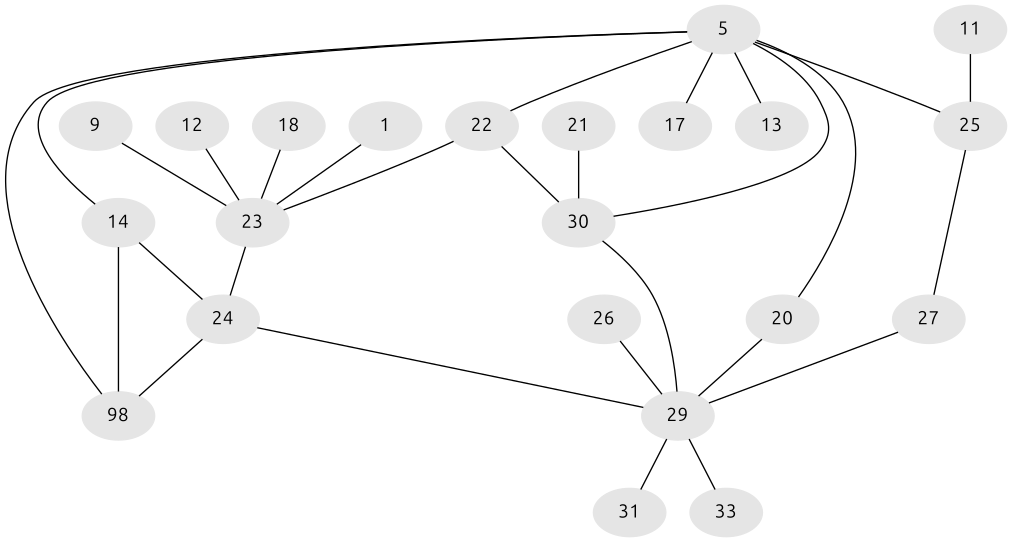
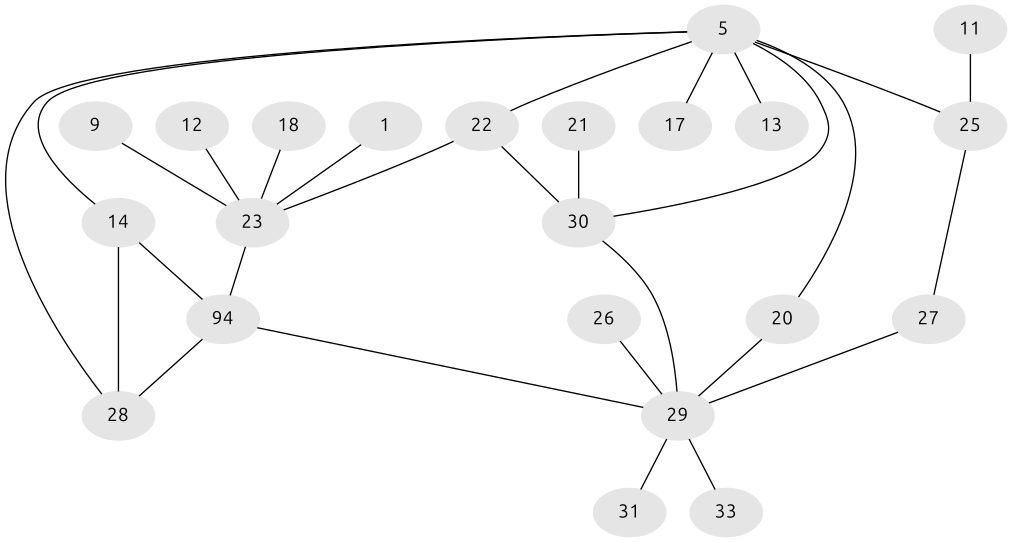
node "24": label "24" -> "94"
node "98": label "98" -> "28"
